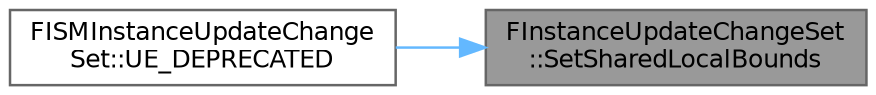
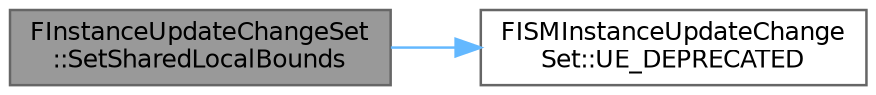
edge "FISMInstanceUpdateChange Set::UE_DEPRECATED" -> "FInstanceUpdateChangeSet ::SetSharedLocalBounds": reversed
